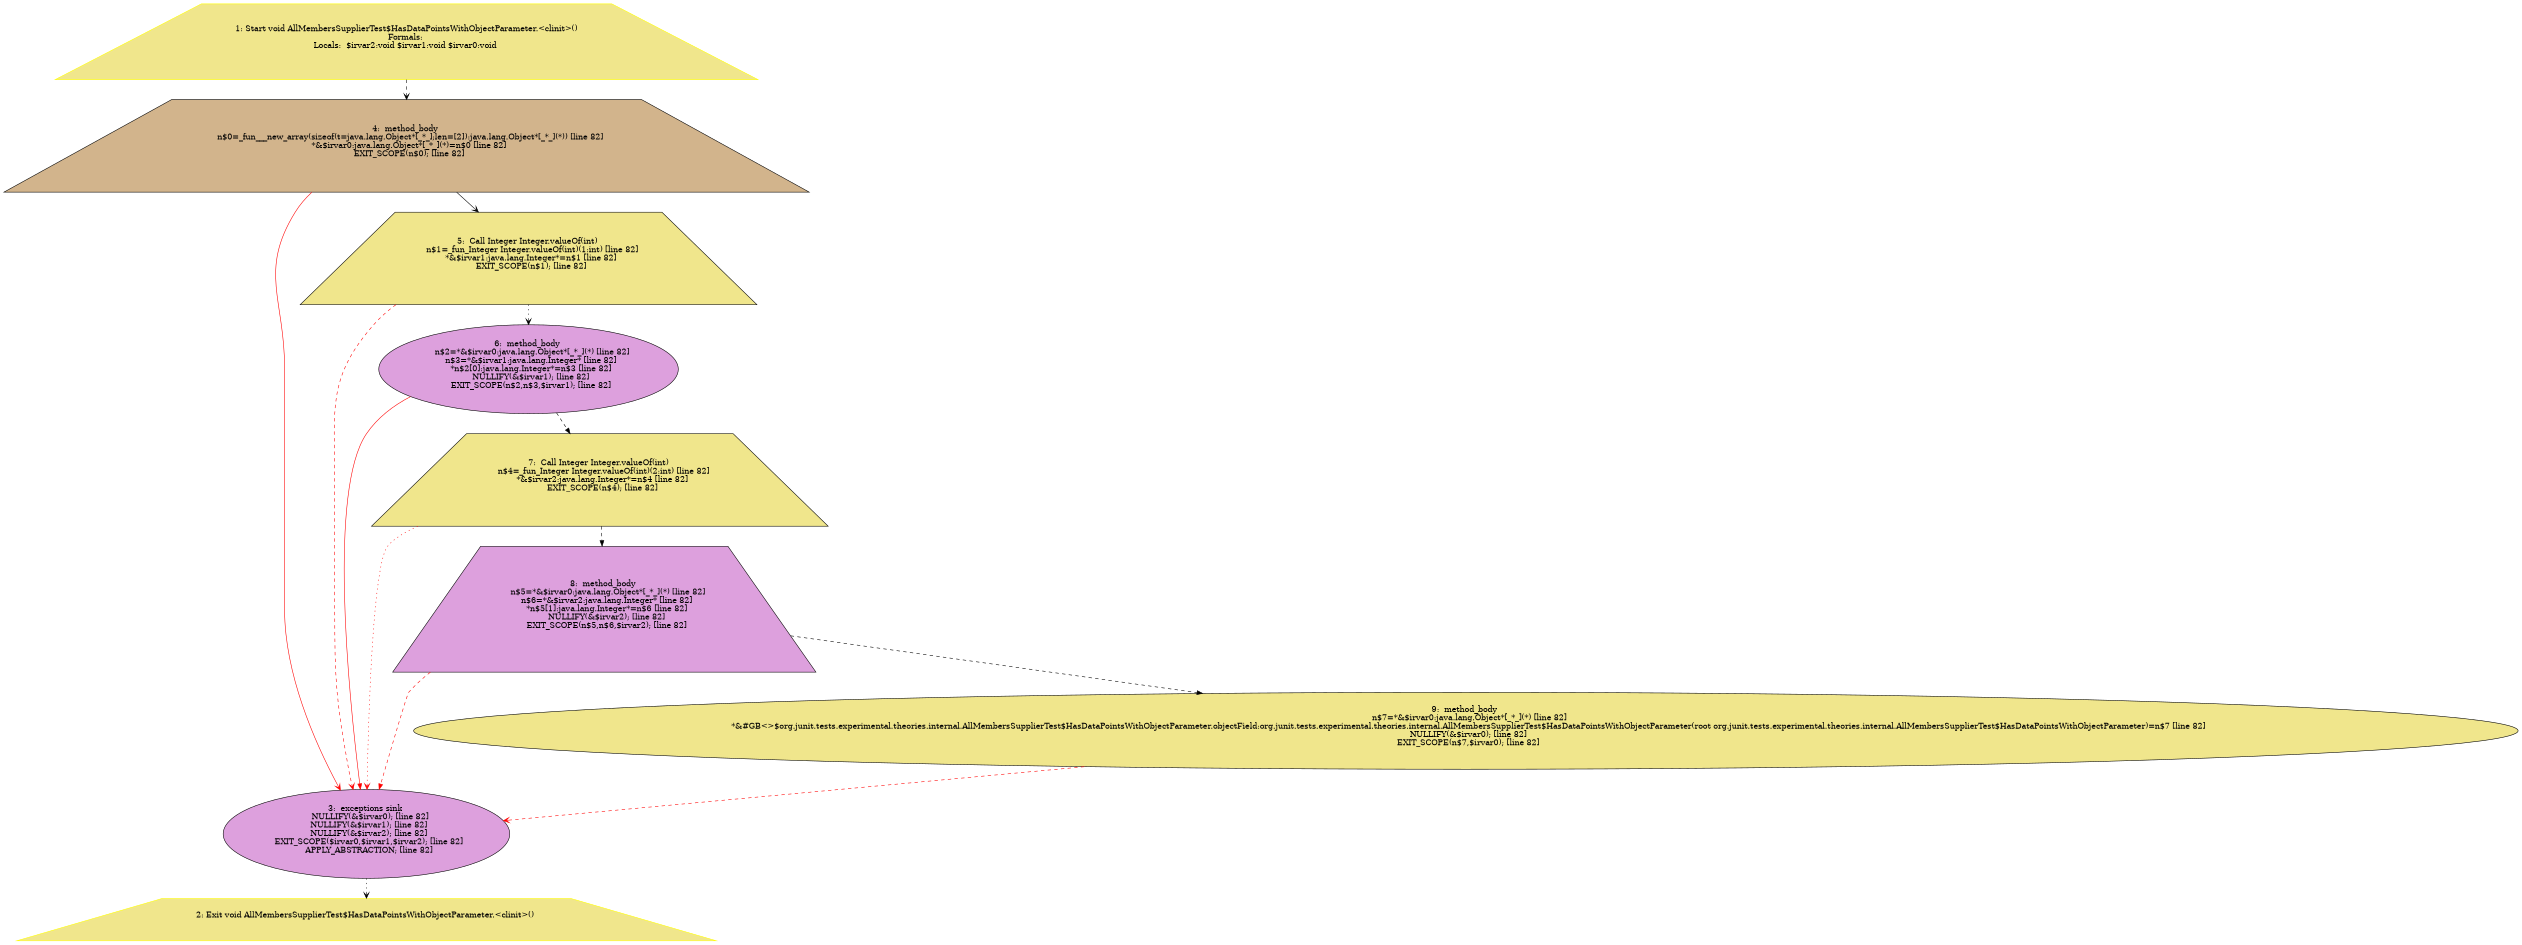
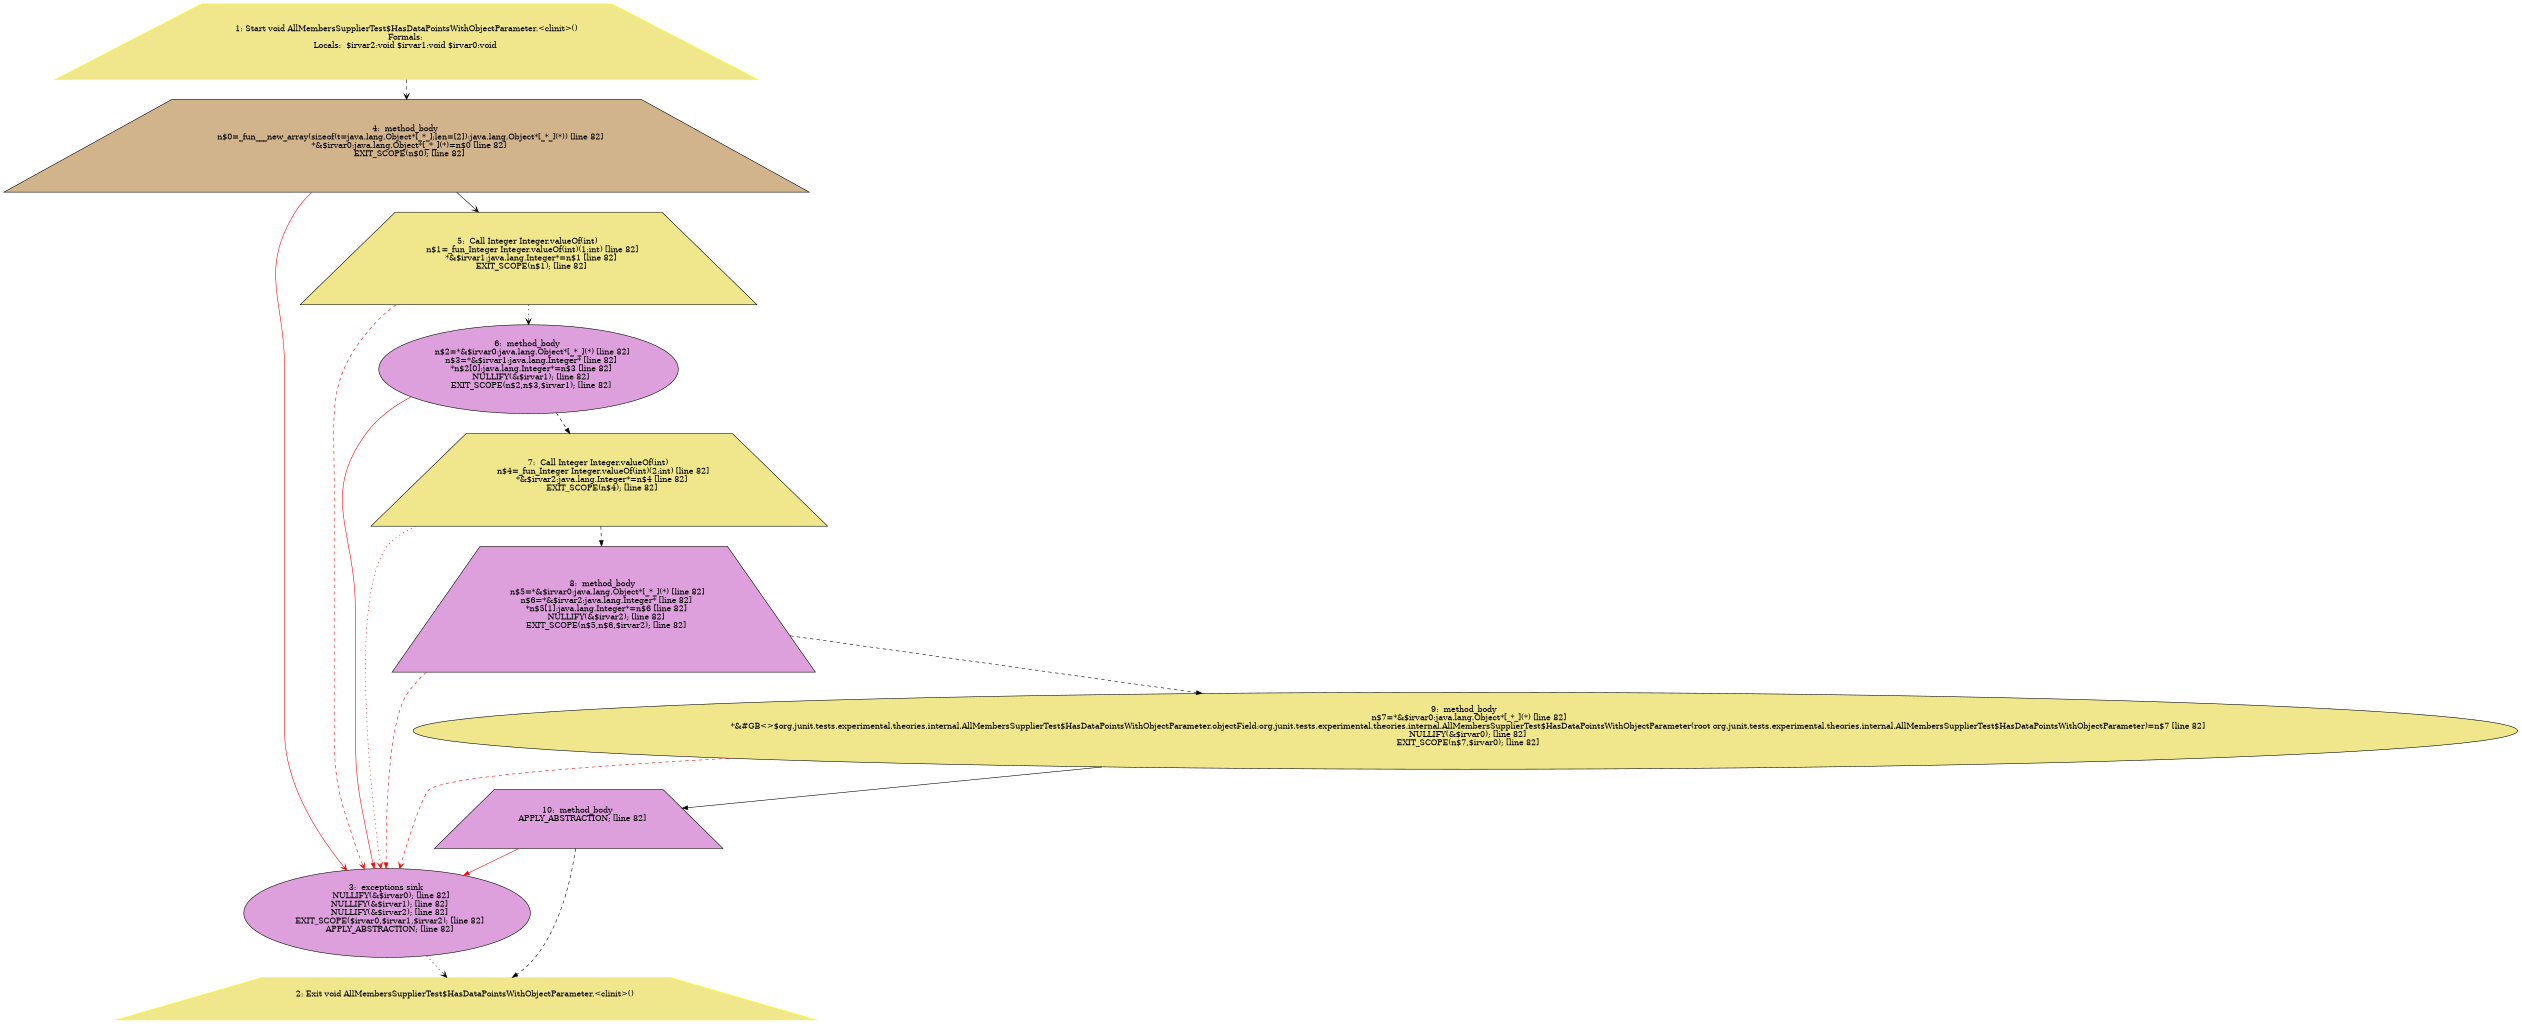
node "10:  method_body APPLY_ABSTRACTION; [line 82]": added
